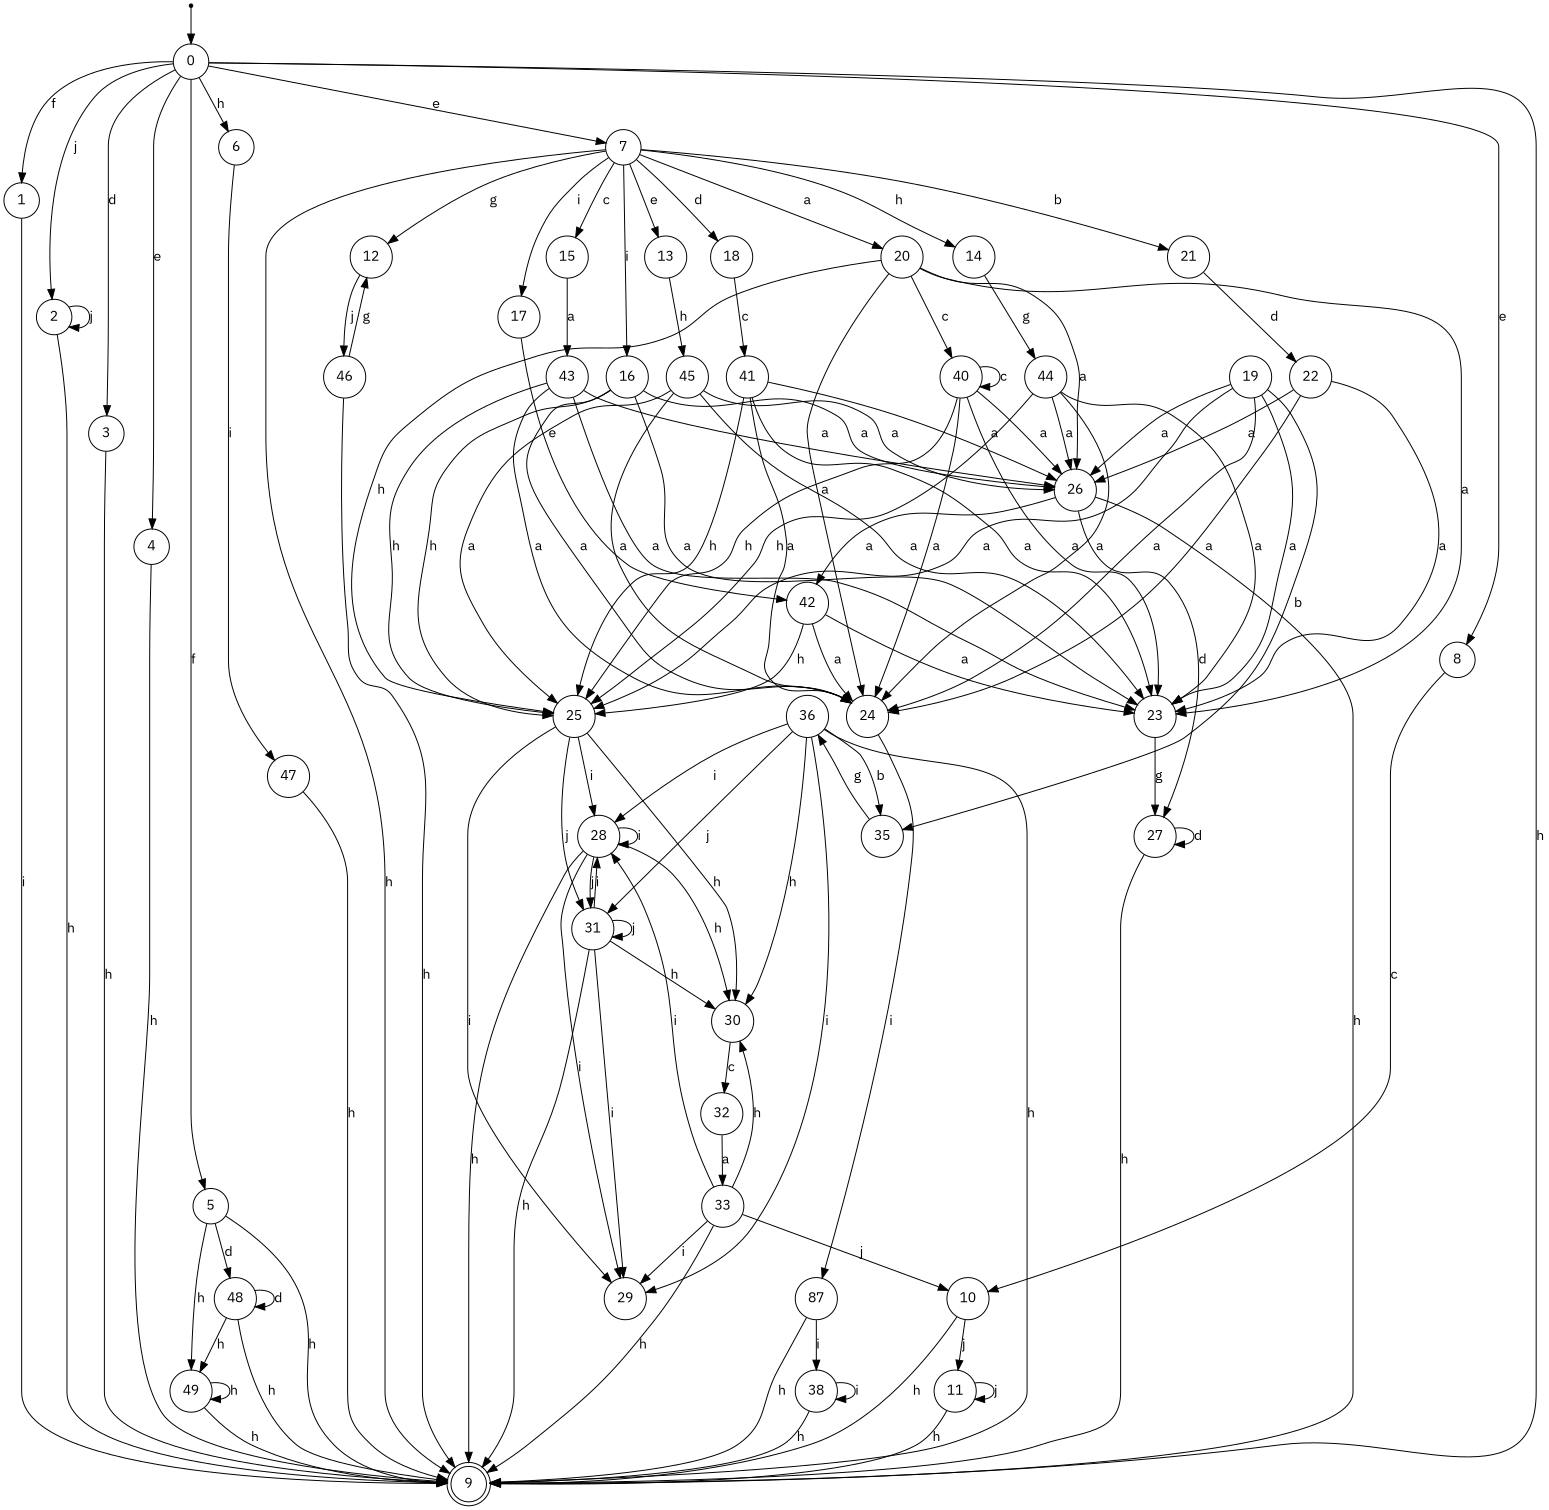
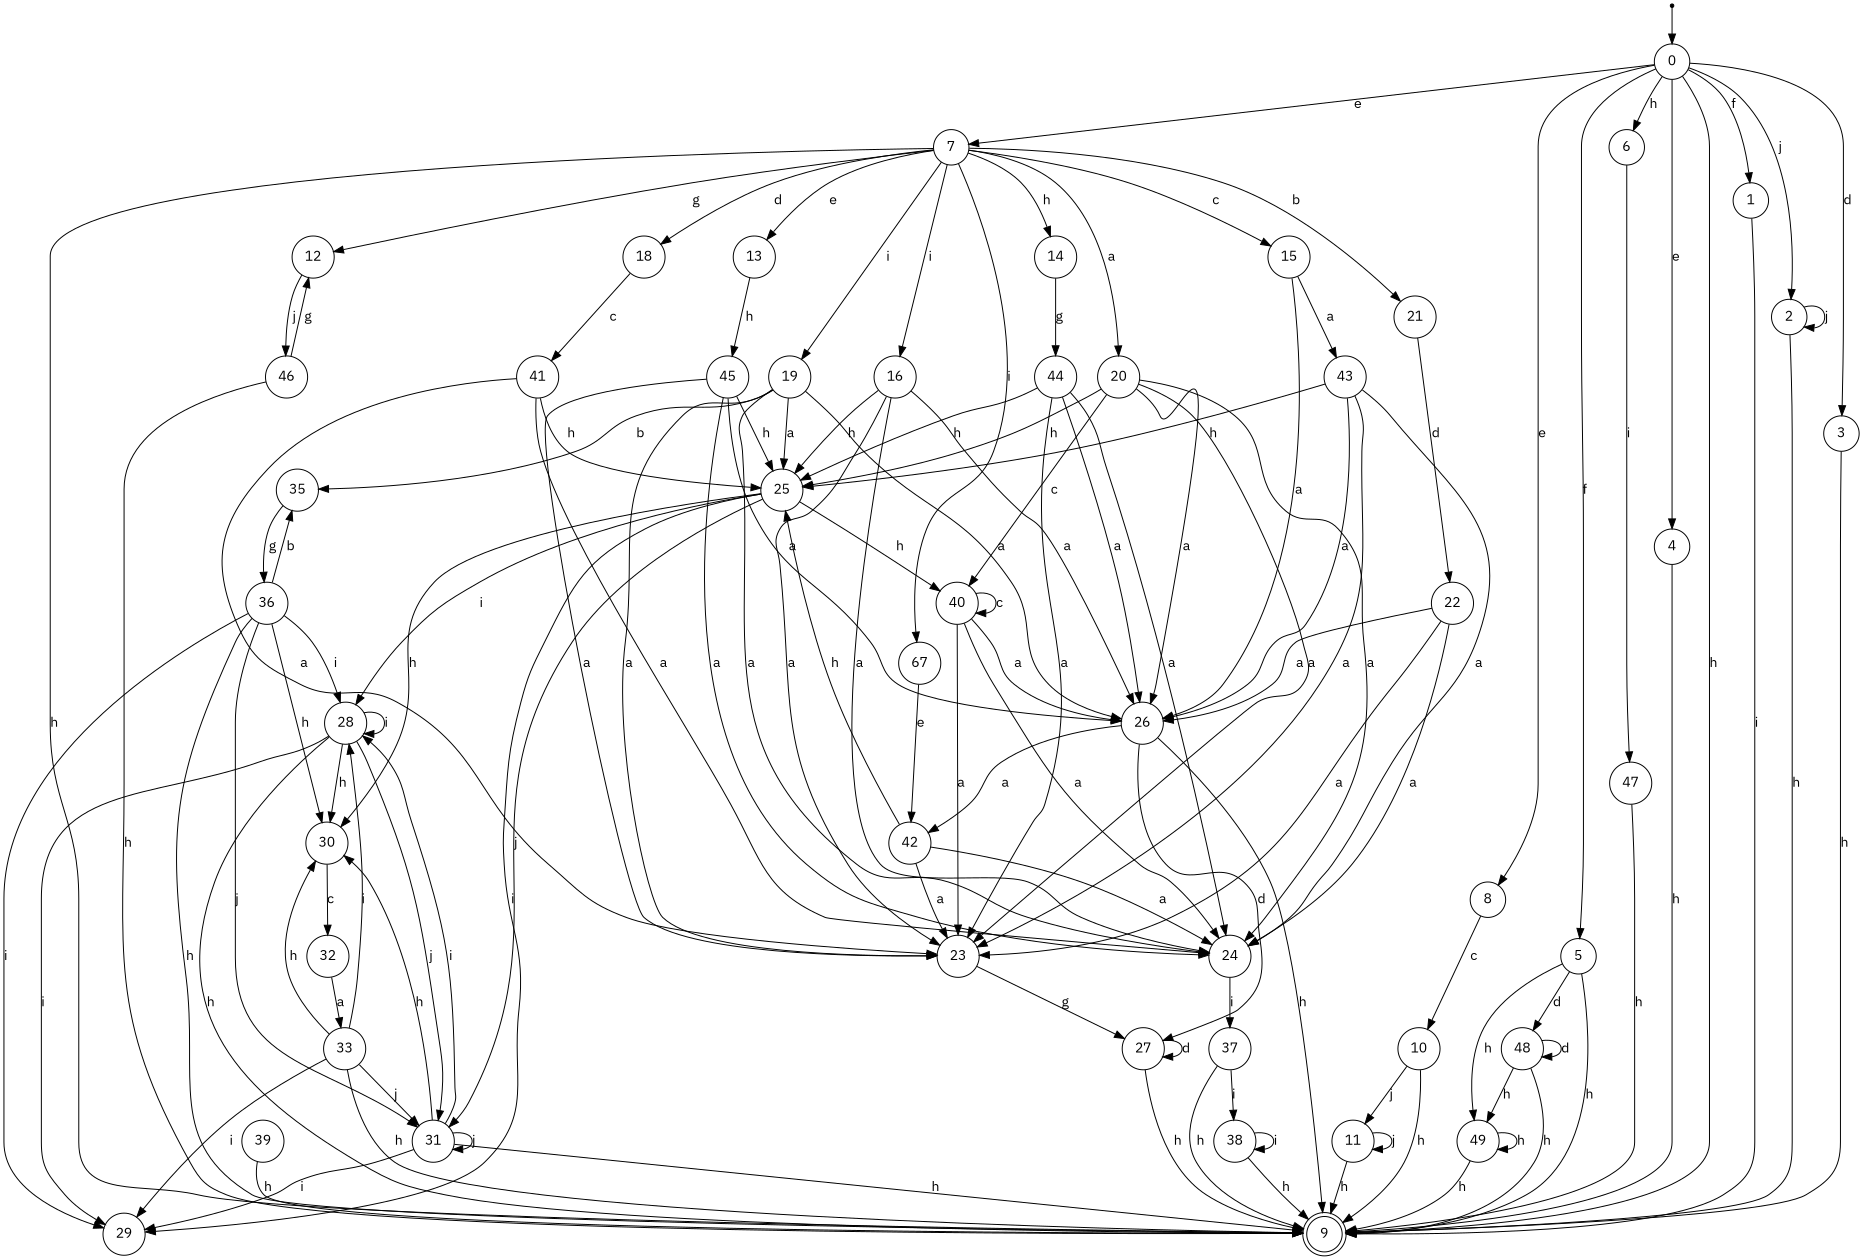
edge "7" -> "19": added, label "i"
node "17": label "17" -> "67"
edge "41" -> "26": now "15" -> "26"
edge "40" -> "25": reversed
edge "45" -> "25": label "a" -> "h"
node "39": added
edge "33" -> "10": now "33" -> "31"
node "87": label "87" -> "37"
